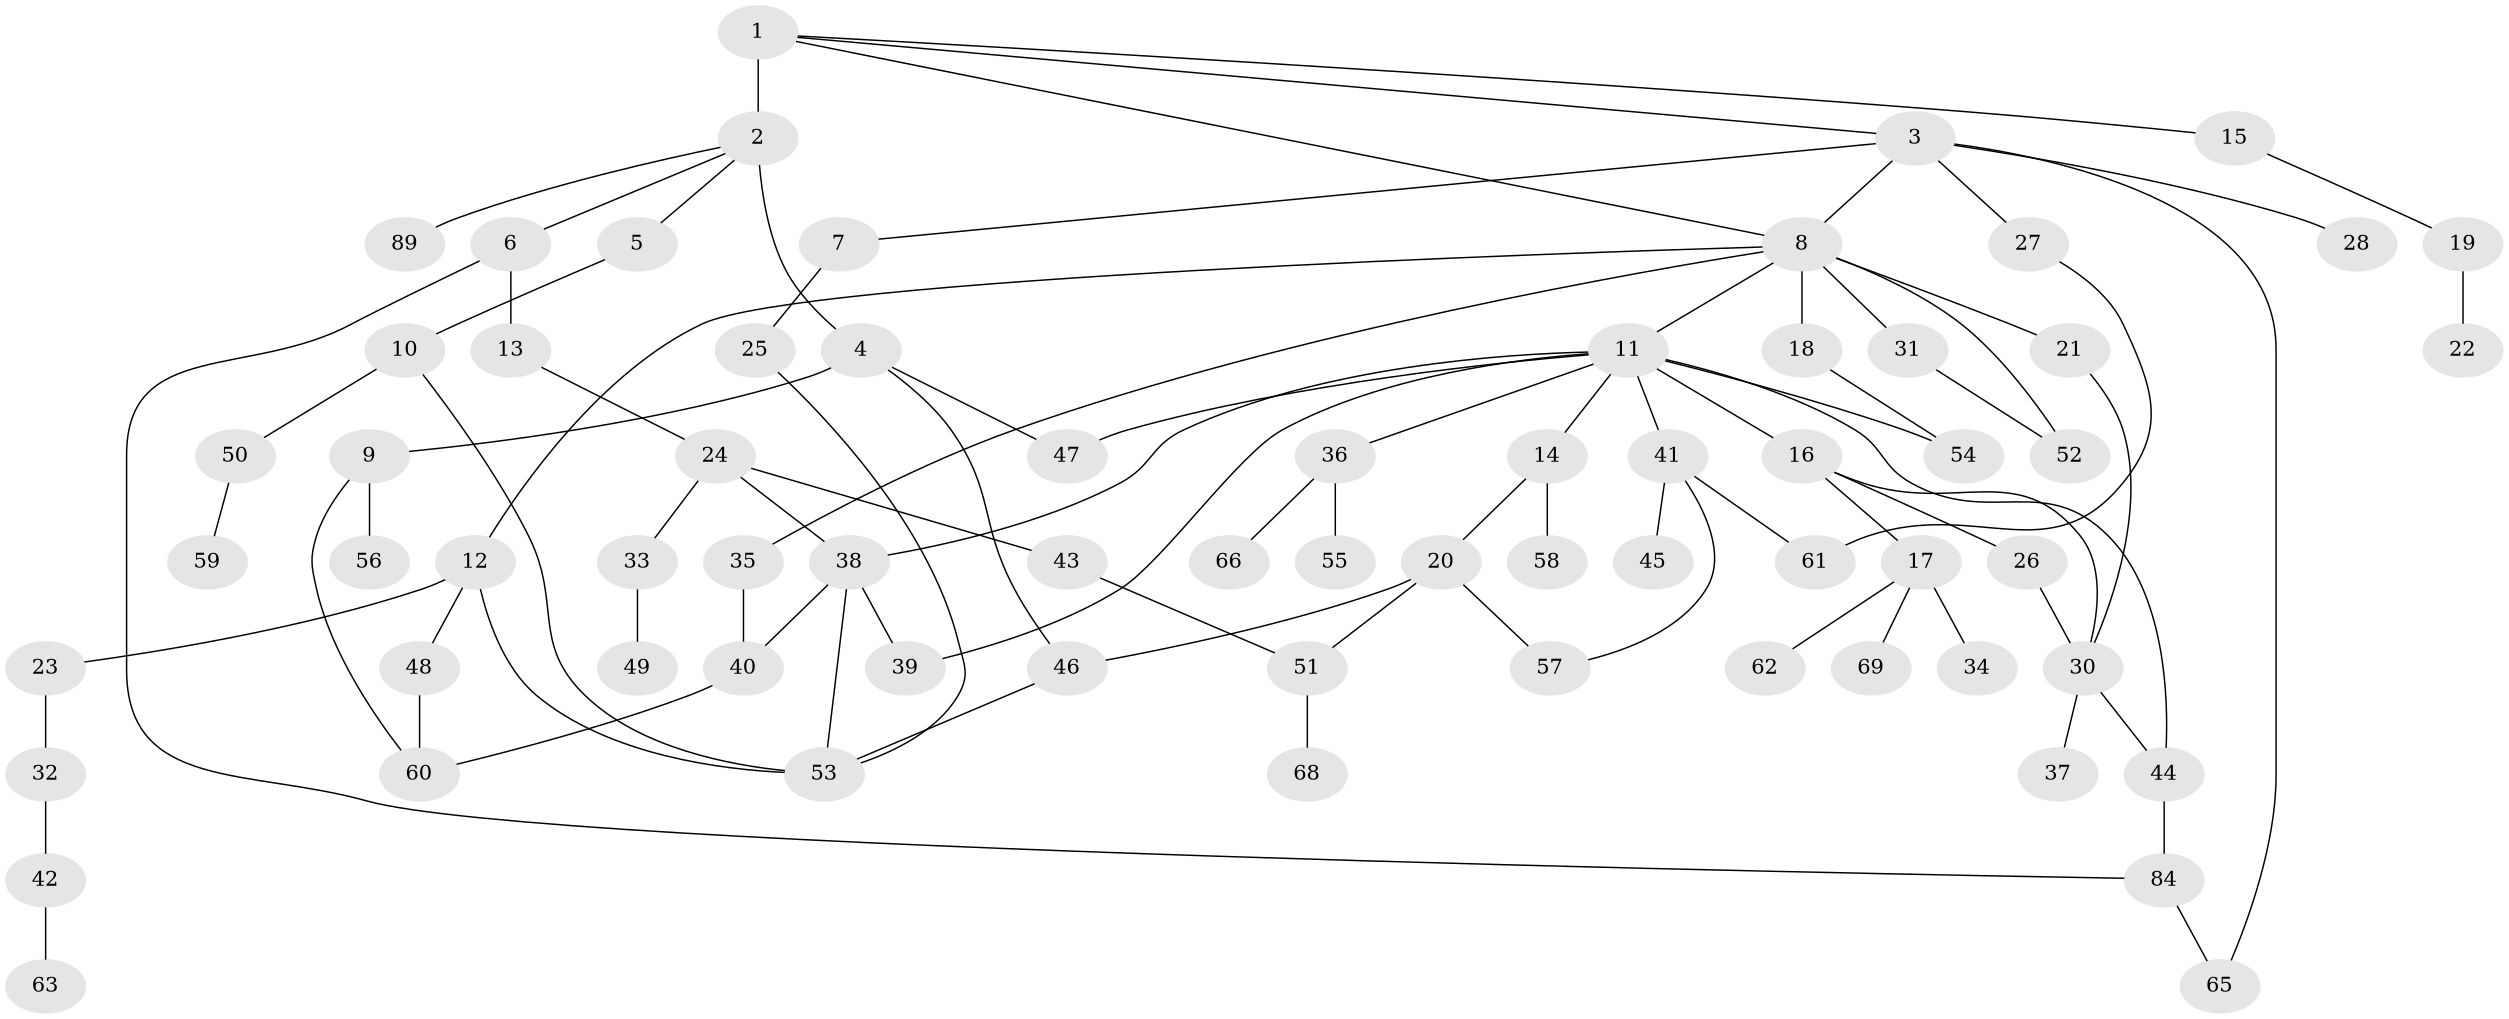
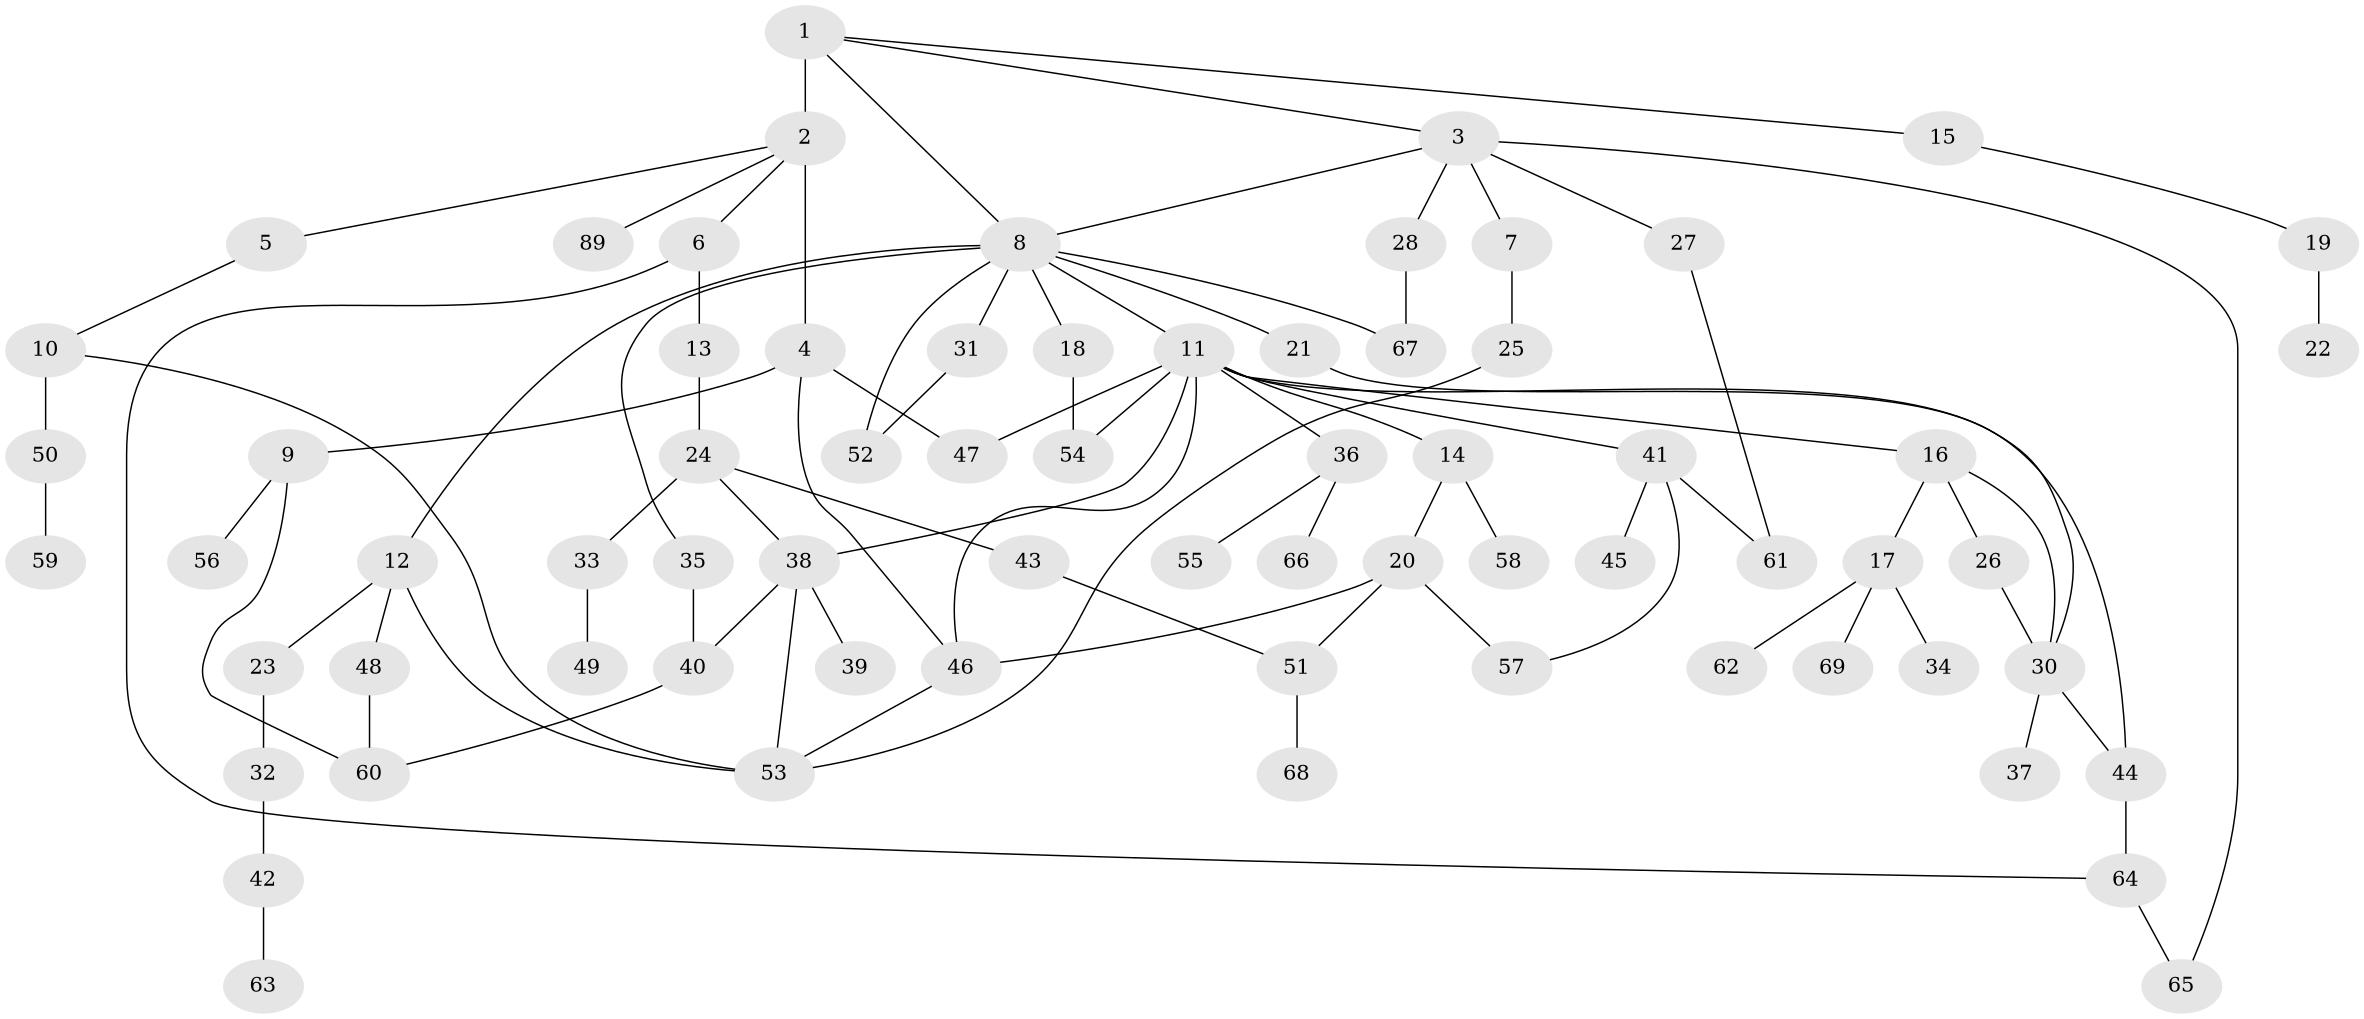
node "67": added
edge "11" -- "39": now "11" -- "46"
node "84": label "84" -> "64"
